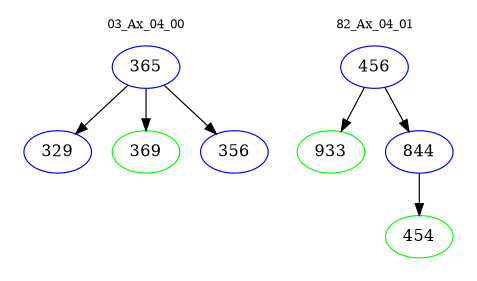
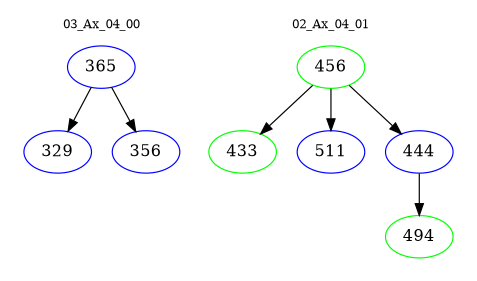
cluster "82_Ax_04_01": label "82_Ax_04_01" -> "02_Ax_04_01"
node "456": color blue -> green
node "369": removed
node "511": added
node "933": label "933" -> "433"
node "844": label "844" -> "444"
node "454": label "454" -> "494"
